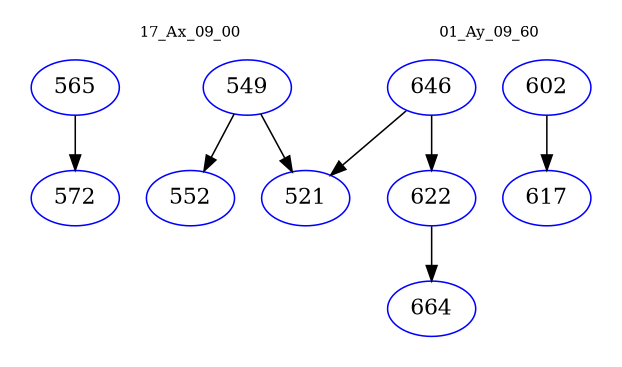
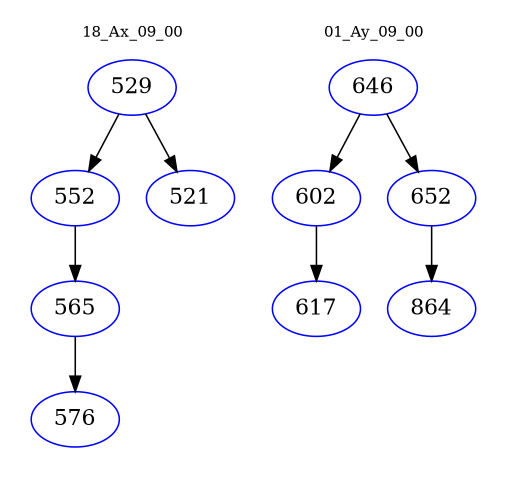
cluster "17_Ax_09_00": label "17_Ax_09_00" -> "18_Ax_09_00"
cluster "01_Ay_09_60": label "01_Ay_09_60" -> "01_Ay_09_00"
node "549": label "549" -> "529"
edge "646" -> "521": now "646" -> "602"
node "572": label "572" -> "576"
node "622": label "622" -> "652"
edge "552" -> "565": added
node "664": label "664" -> "864"
